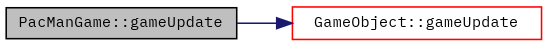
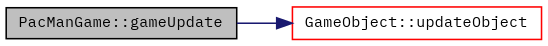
node "GameObject::gameUpdate": label "GameObject::gameUpdate" -> "GameObject::updateObject"
